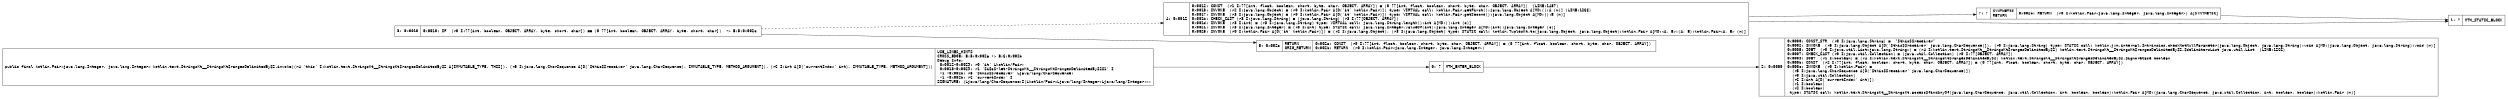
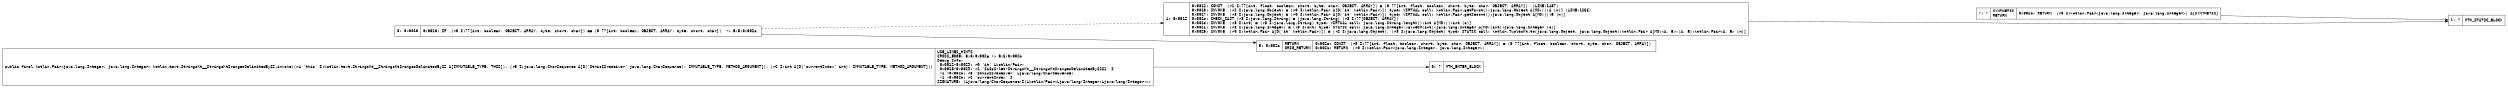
edge "4: 0x0012" -> "7: ?": removed
node "2: 0x0000": removed
